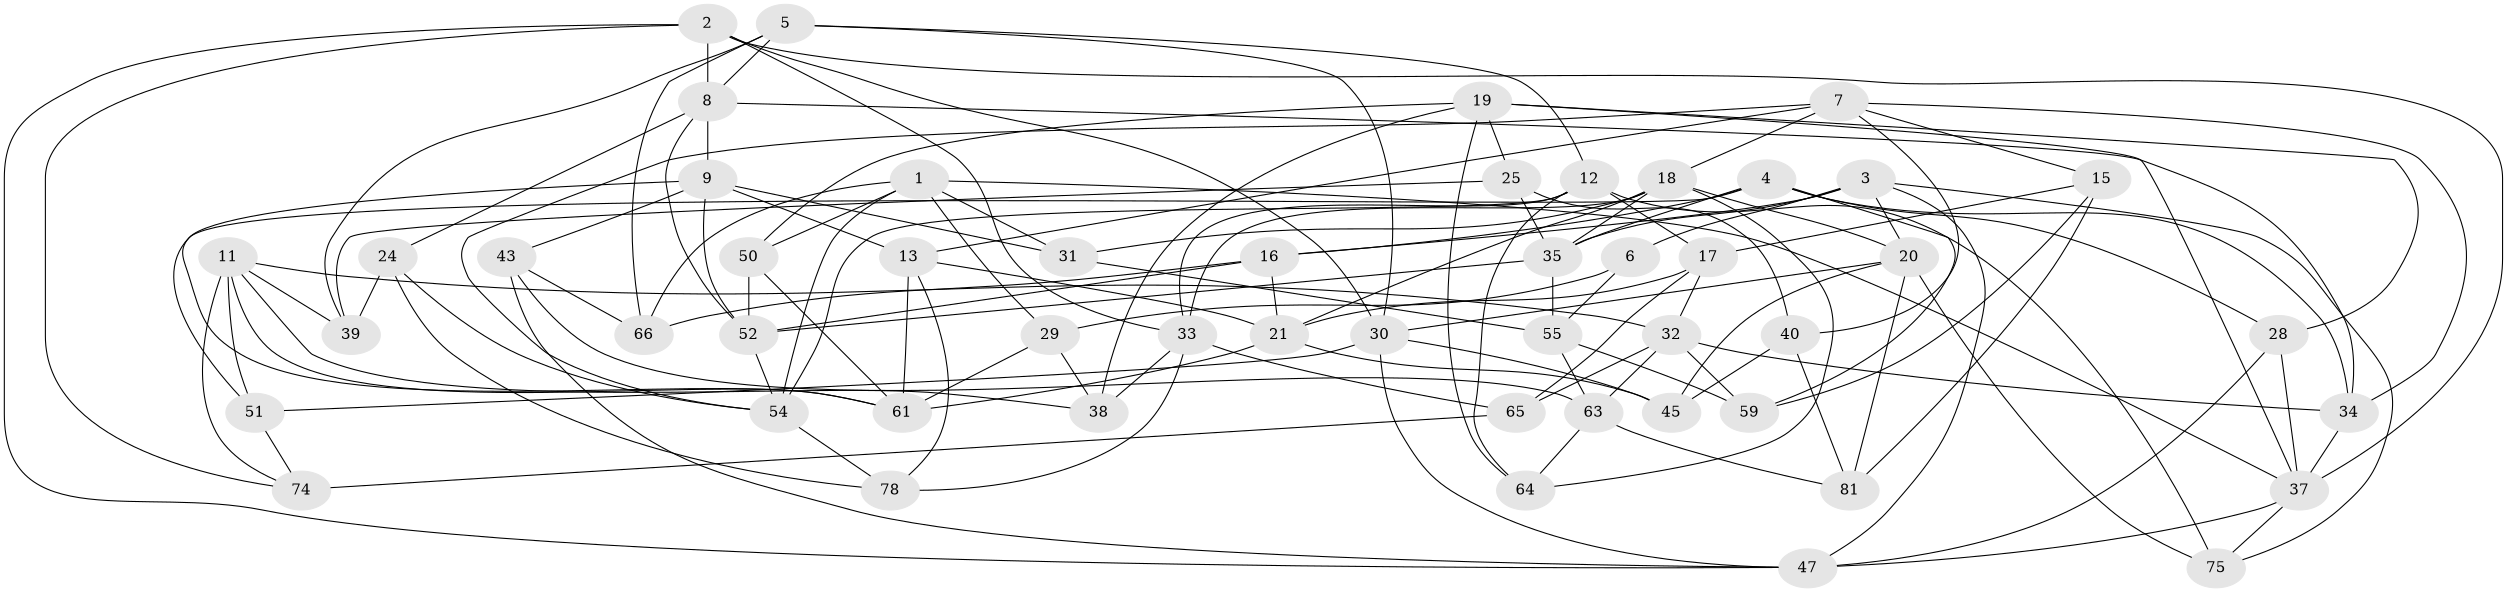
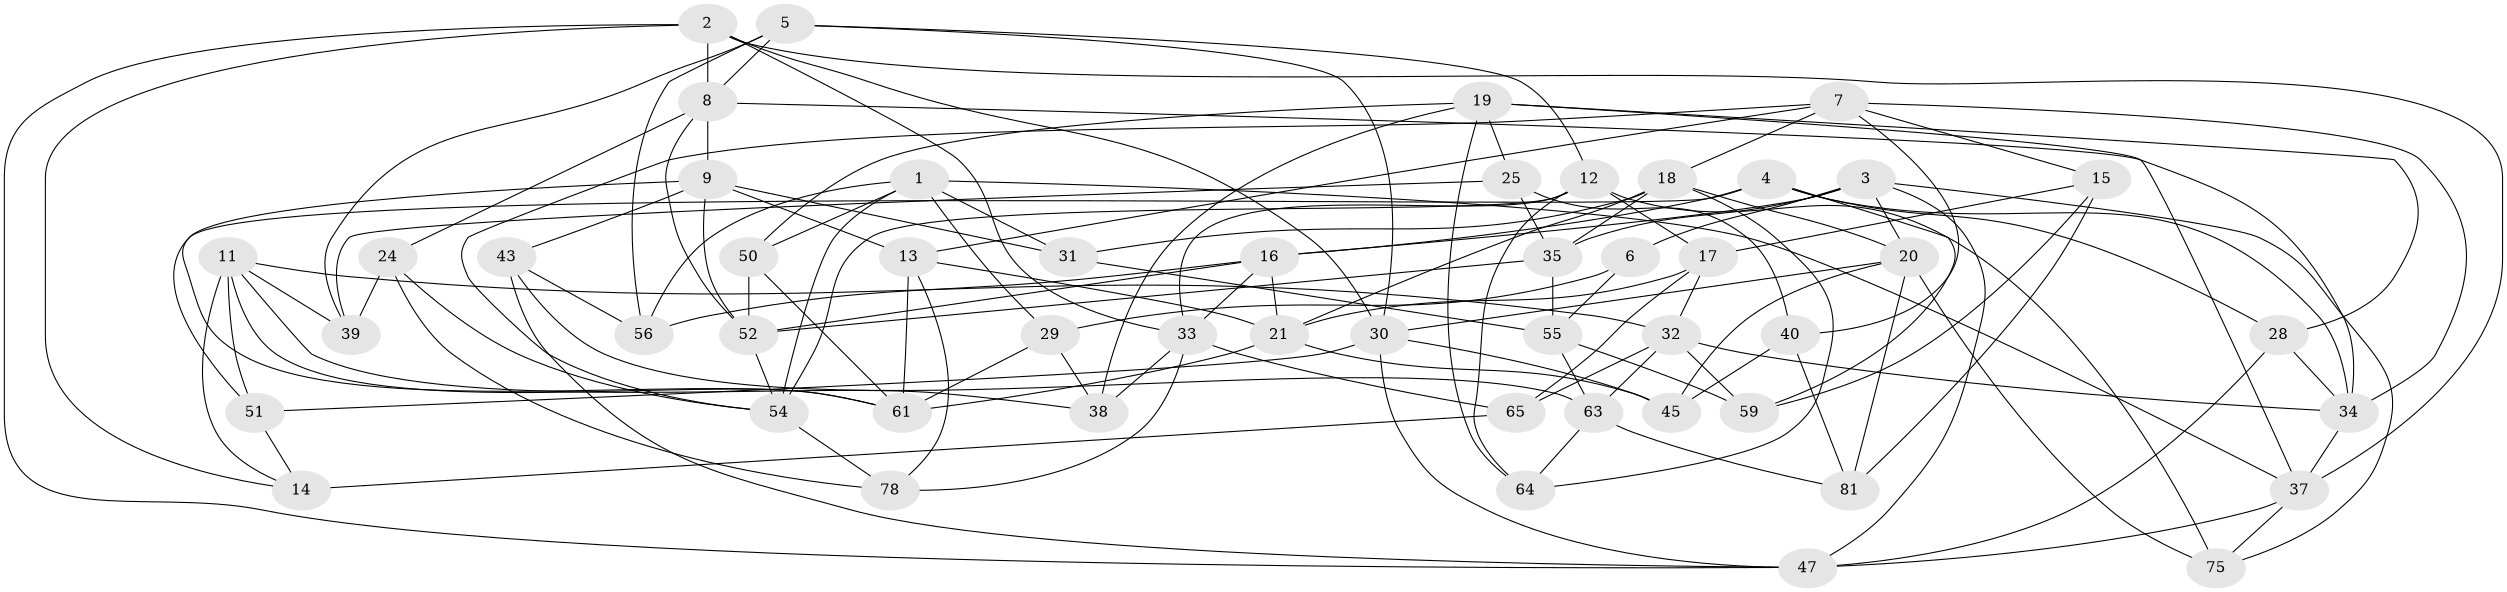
edge "4" -- "35": removed
edge "18" -- "33": now "16" -- "33"
node "66": label "66" -> "56"
edge "28" -- "37": now "28" -- "34"
node "74": label "74" -> "14"
